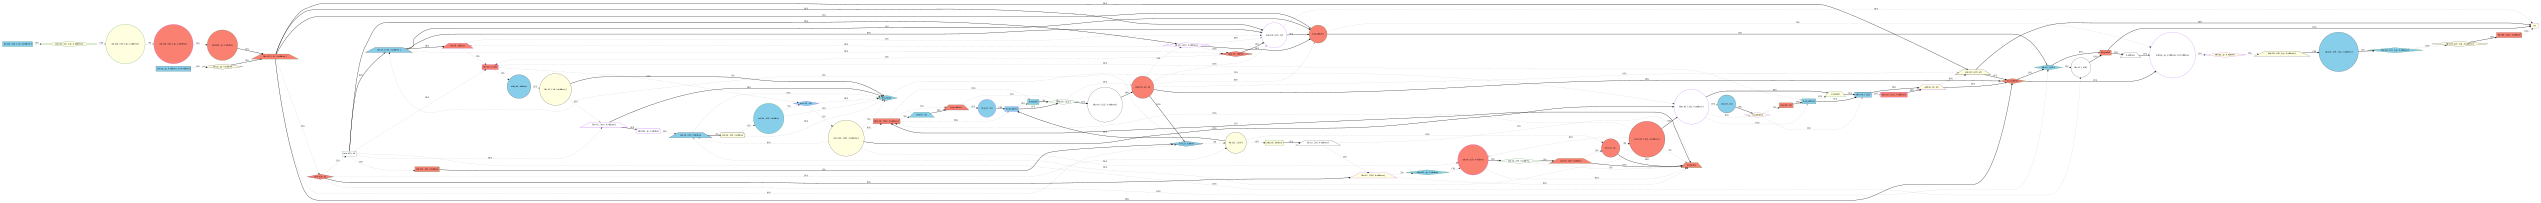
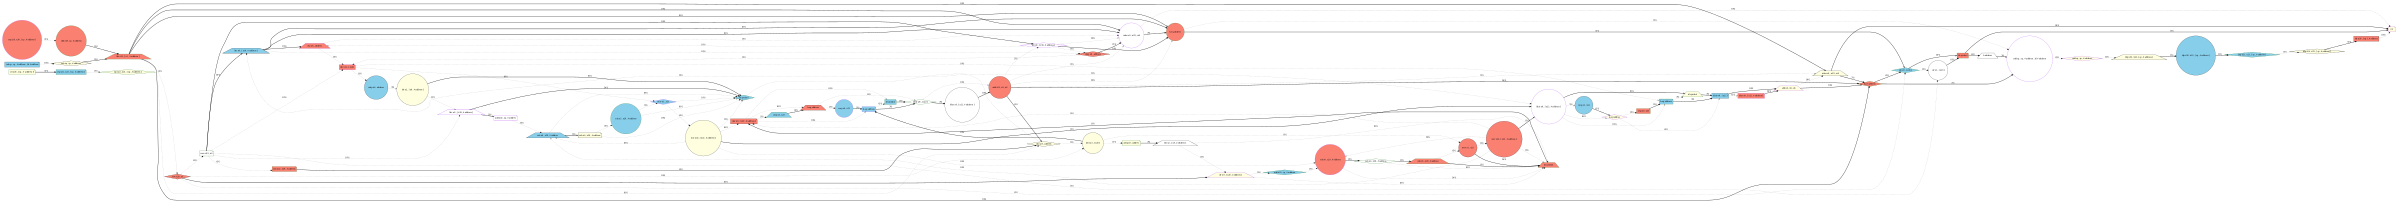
node "stp x20 , x19 , [ sp , # address ]": removed
node "str x28 , [ sp , #- address ]!": added
node "cbz x23 , address": fillcolor skyblue -> lightyellow
